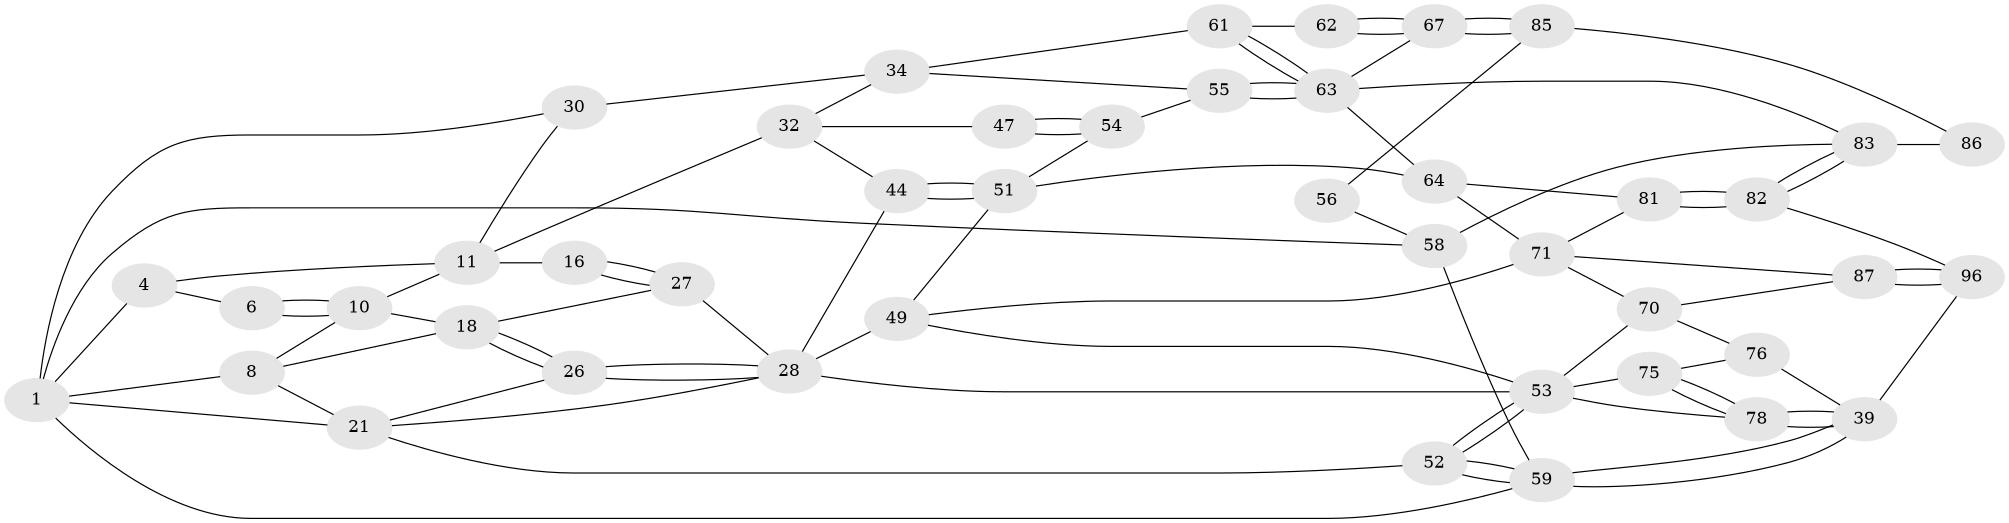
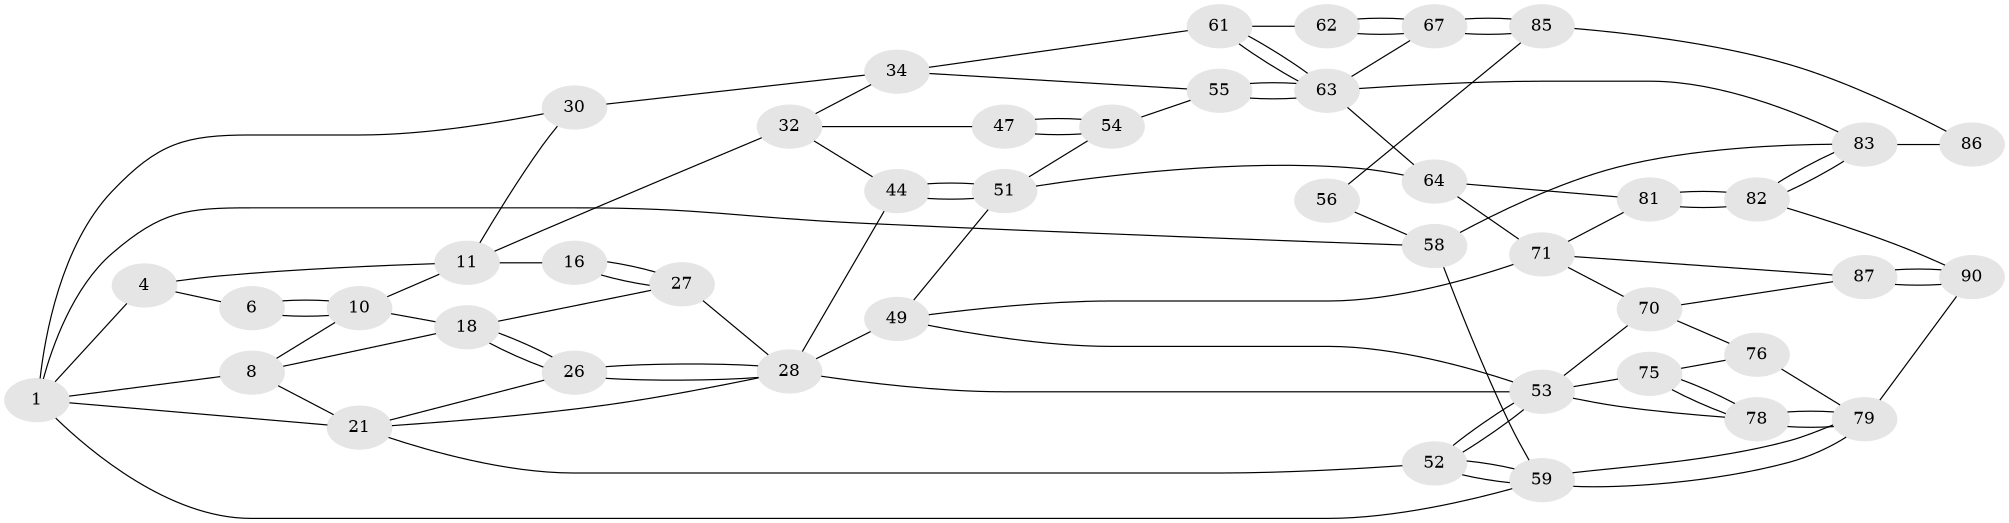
node "96": label "96" -> "90"
node "39": label "39" -> "79"
